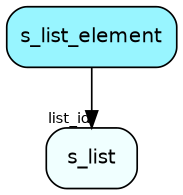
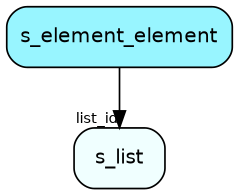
node "s_list_element": label "s_list_element" -> "s_element_element"
